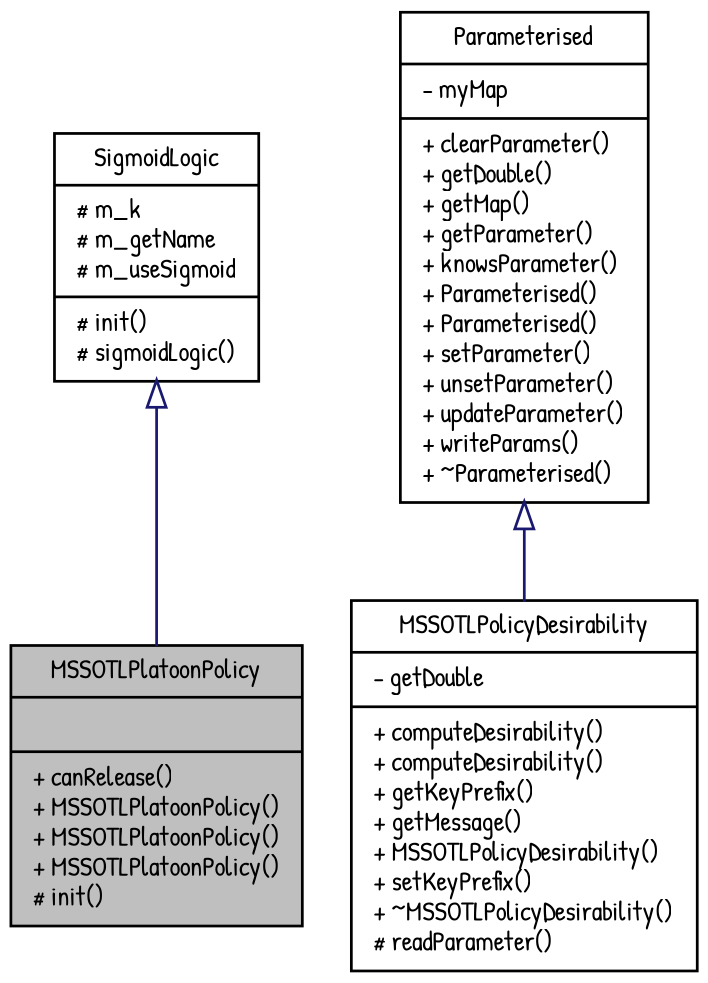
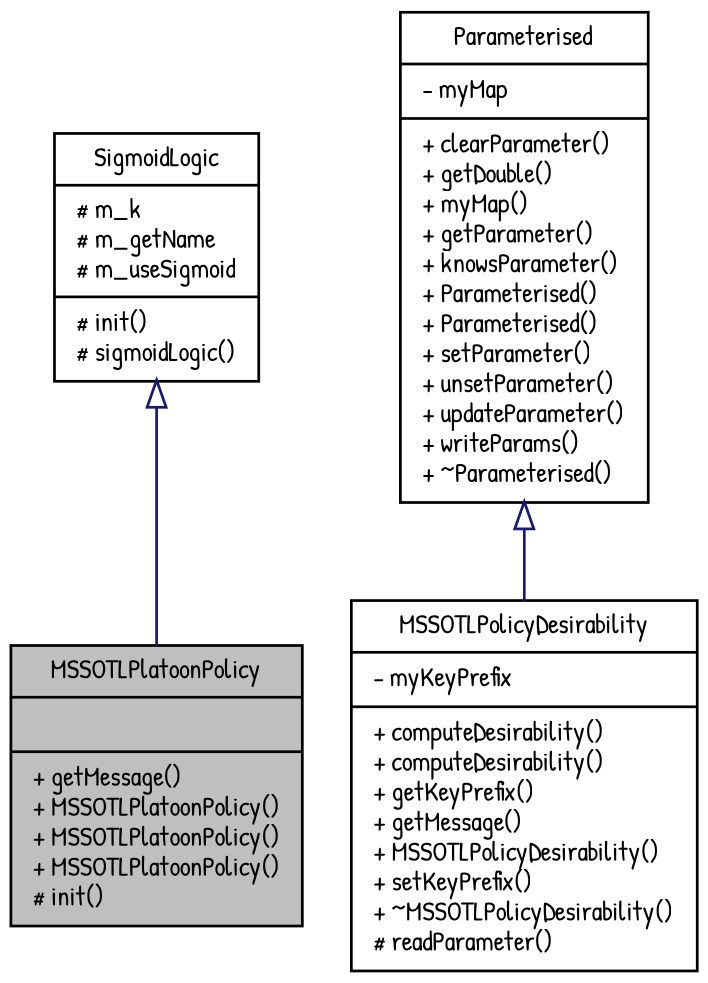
node "Parameterised": text "+ getMap()" -> "+ myMap()"
node "MSSOTLPolicyDesirability": text "- getDouble" -> "- myKeyPrefix"
node "MSSOTLPlatoonPolicy": text "+ canRelease()" -> "+ getMessage()"
